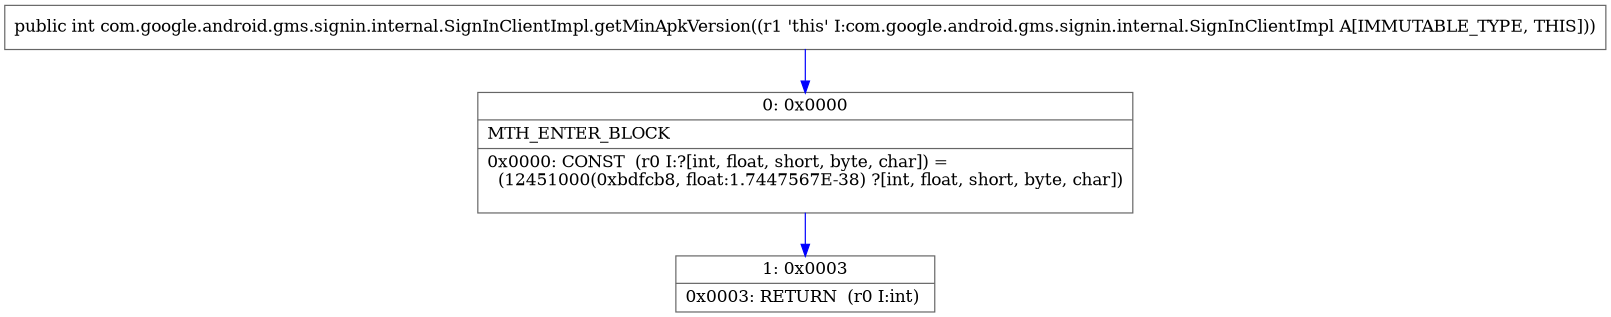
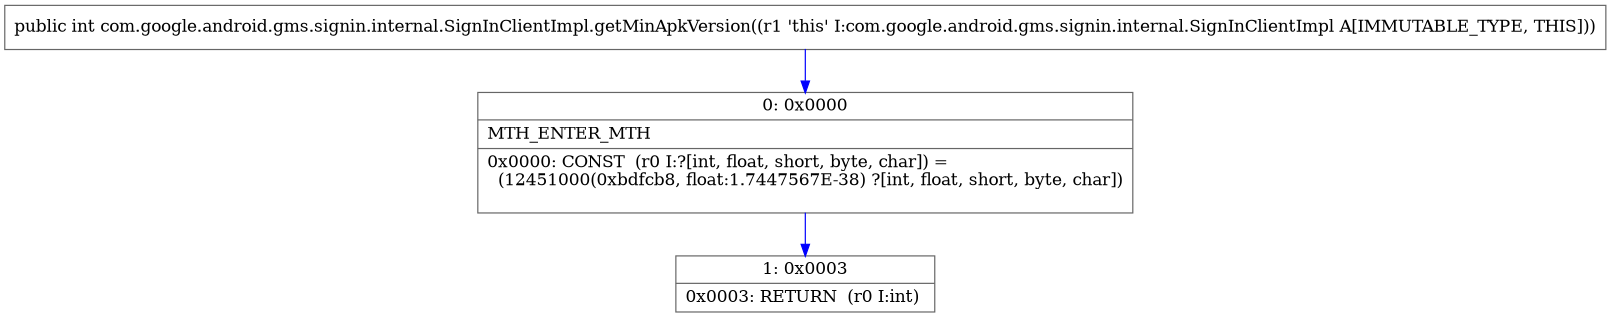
node "0: 0x0000": text "MTH_ENTER_BLOCK" -> "MTH_ENTER_MTH"
